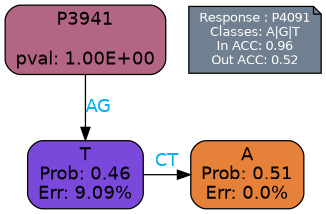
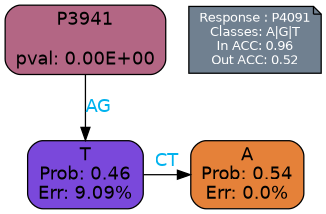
node "P3941 pval: 1.00E+00": label "P3941 pval: 1.00E+00" -> "P3941 pval: 0.00E+00"
node "A Prob: 0.51 Err: 0.0%": label "A Prob: 0.51 Err: 0.0%" -> "A Prob: 0.54 Err: 0.0%"
